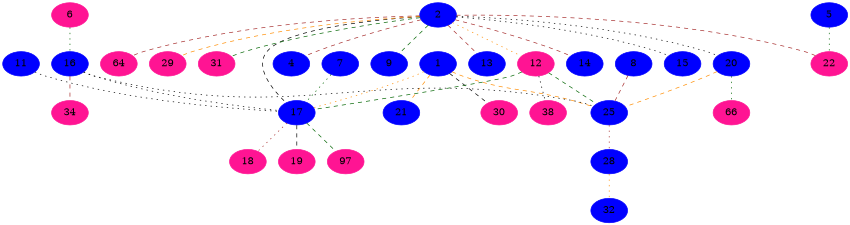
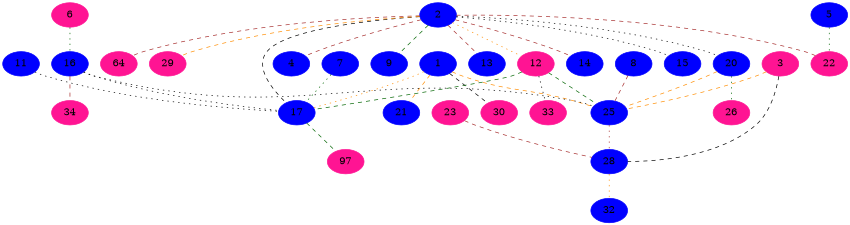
node "31": removed
node "3": added
node "23": added
node "38": label "38" -> "33"
node "66": label "66" -> "26"
node "18": removed
node "19": removed
